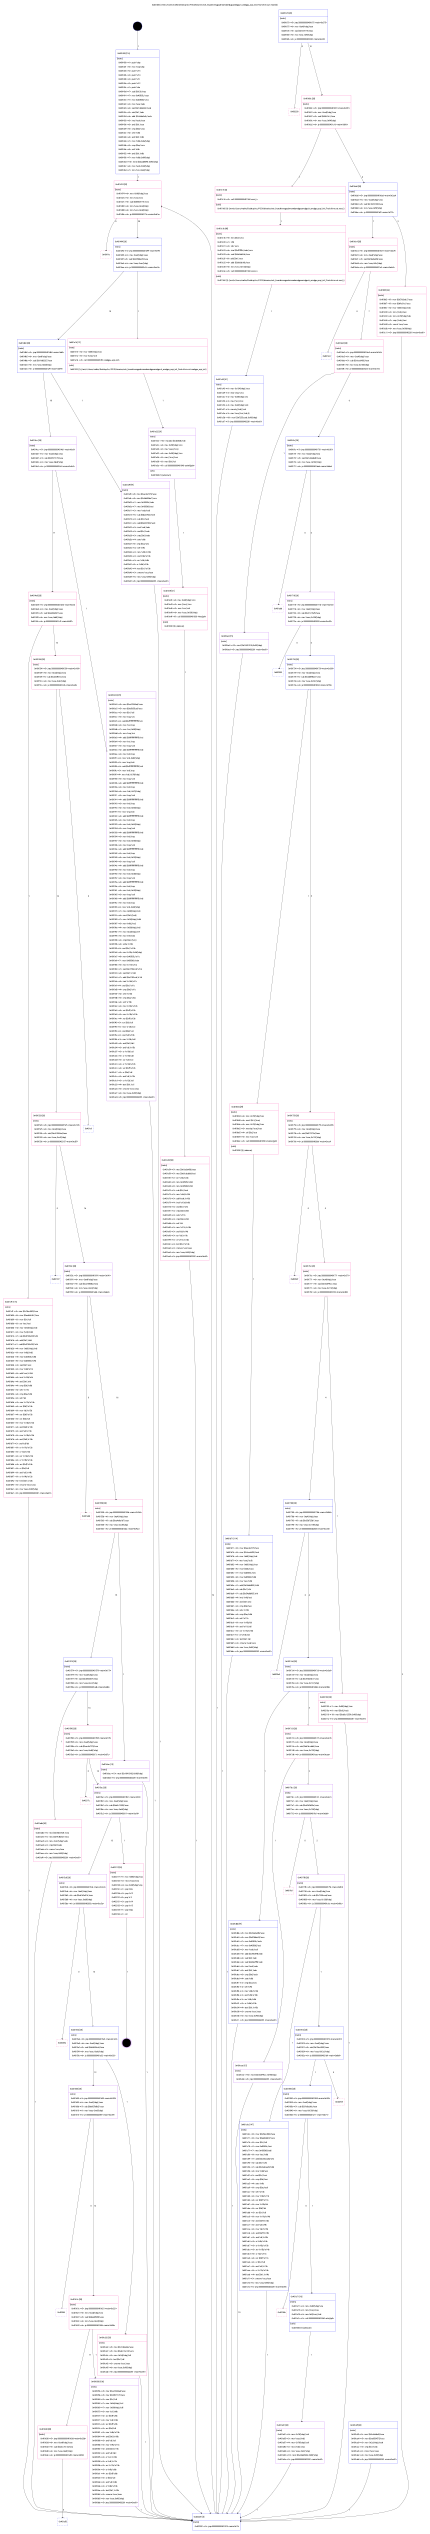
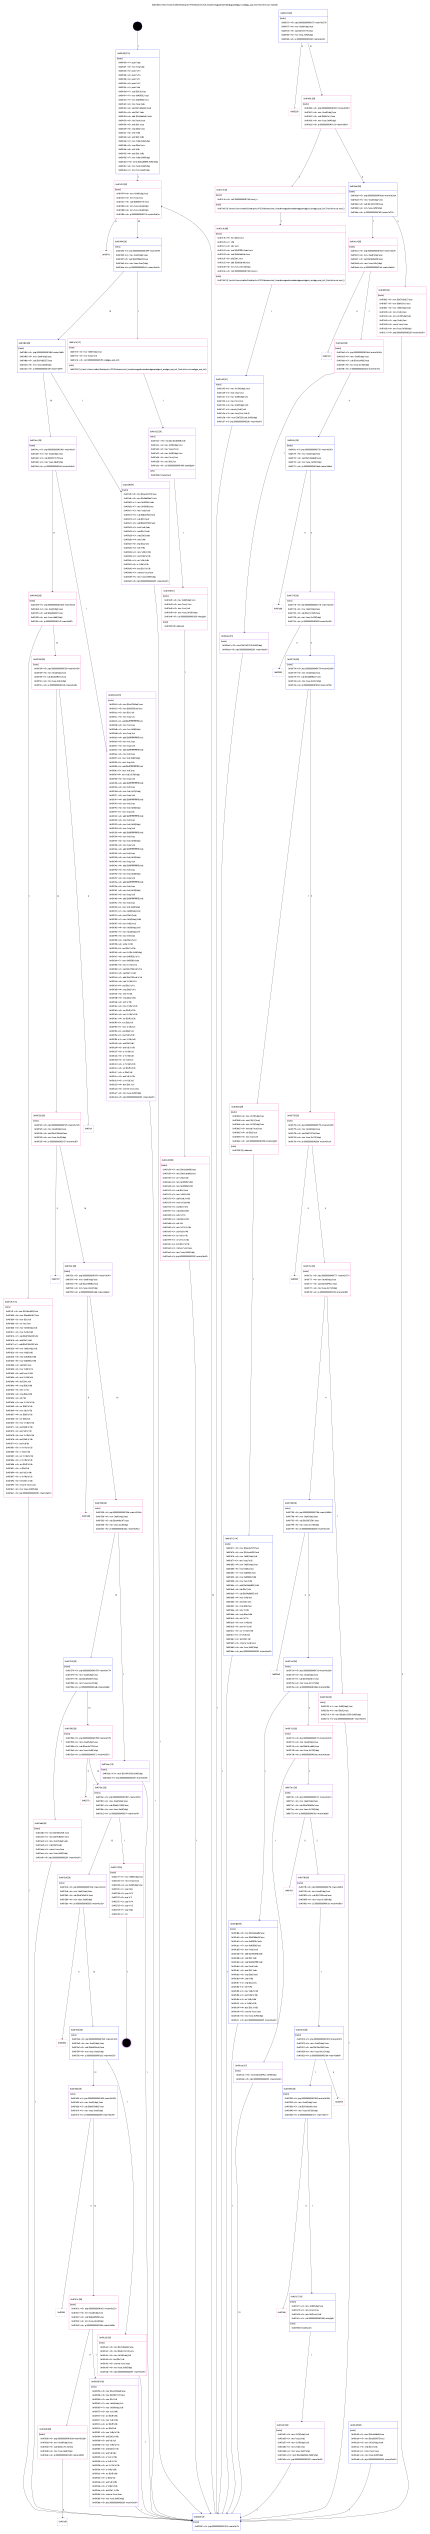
node "0x401c6c [147]": removed
